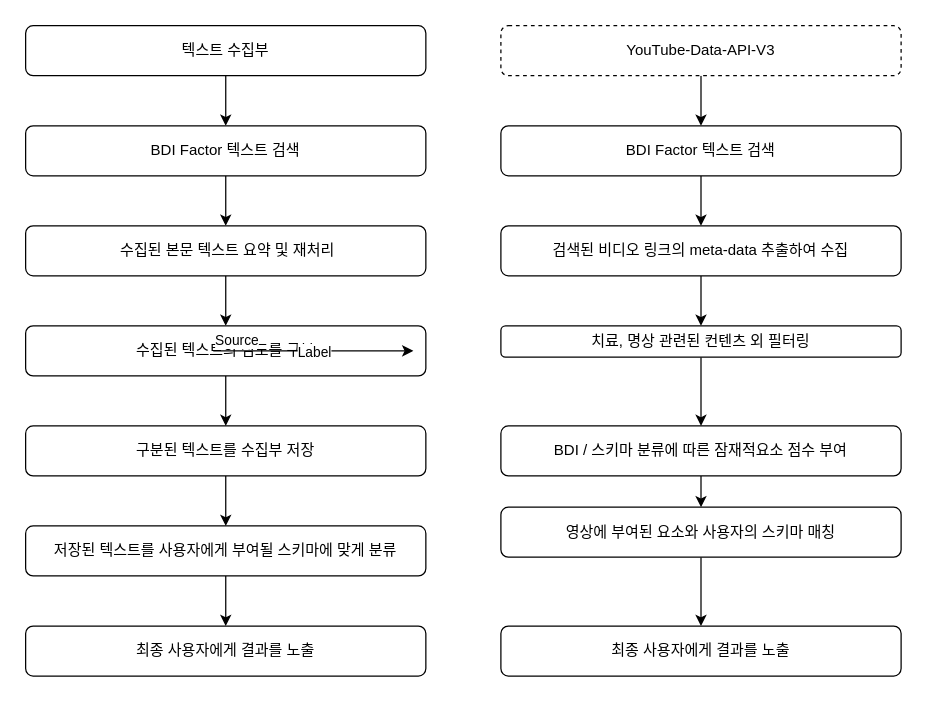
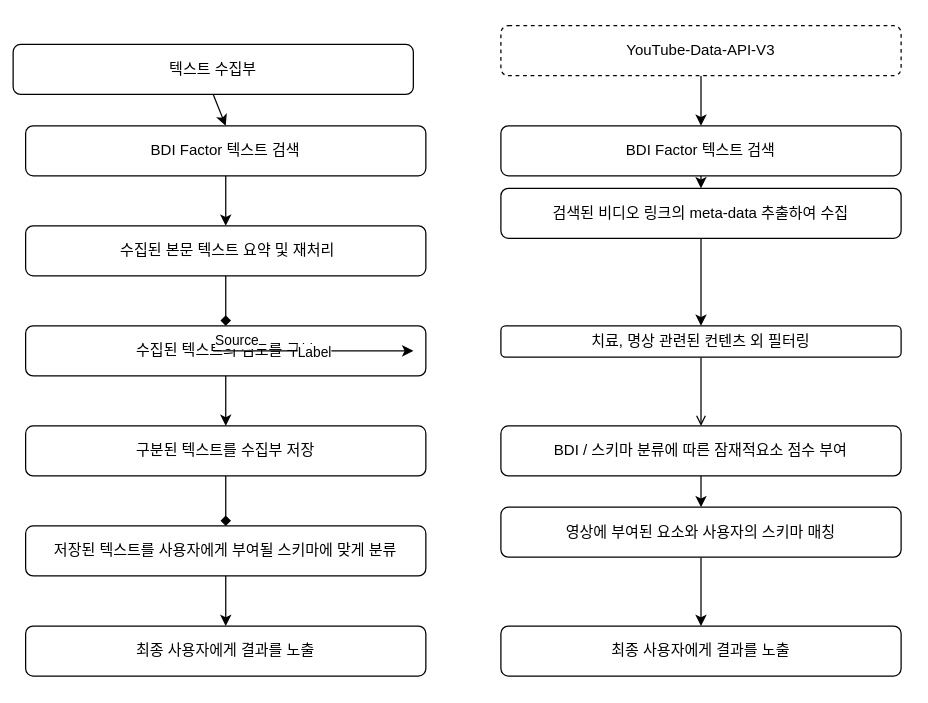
node "텍스트 수집부": moved (226, 51) -> (213, 69)
node "검색된 비디오 링크의 meta-data 추출하여 수집": moved (701, 251) -> (701, 213)
edge "수집된 본문 텍스트 요약 및 재처리" -> "수집된 텍스트의 심도를 구분": arrowhead classic -> diamond
edge "치료, 명상 관련된 컨텐츠 외 필터링" -> "BDI / 스키마 분류에 따른 잠재적요소 점수 부여": arrowhead classic -> open
edge "구분된 텍스트를 수집부 저장" -> "저장된 텍스트를 사용자에게 부여될 스키마에 맞게 분류": arrowhead classic -> diamond
